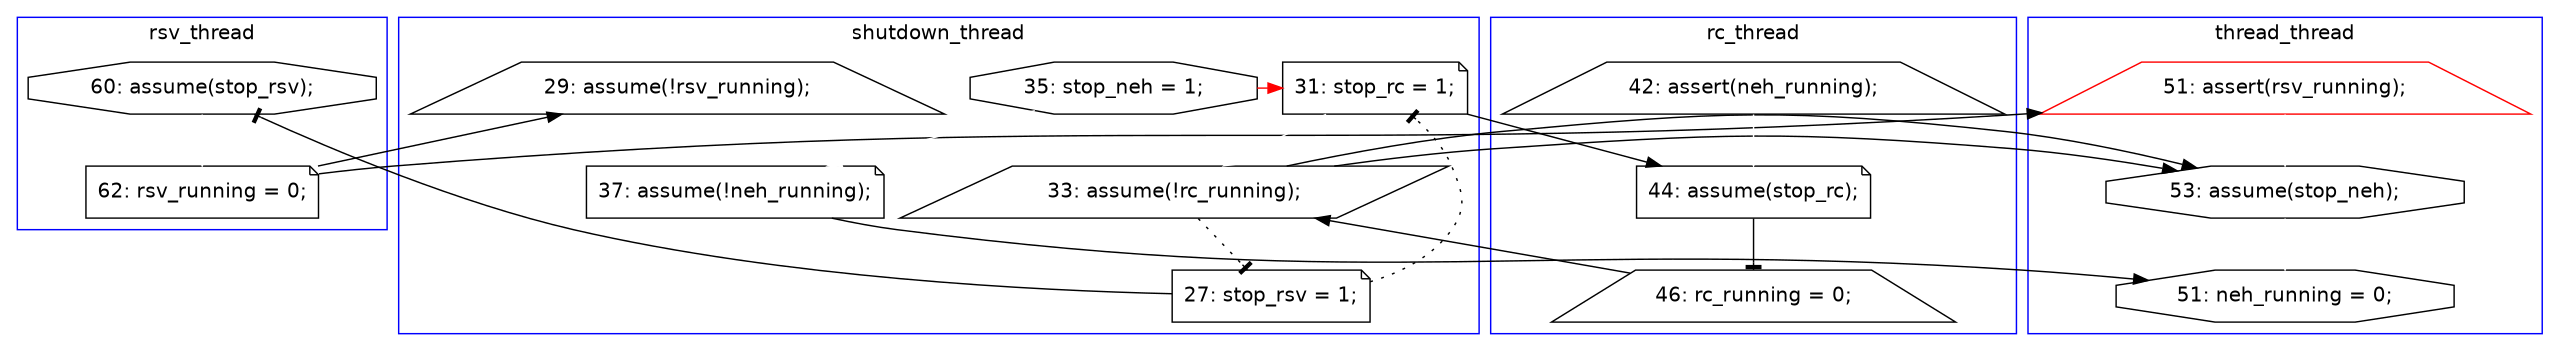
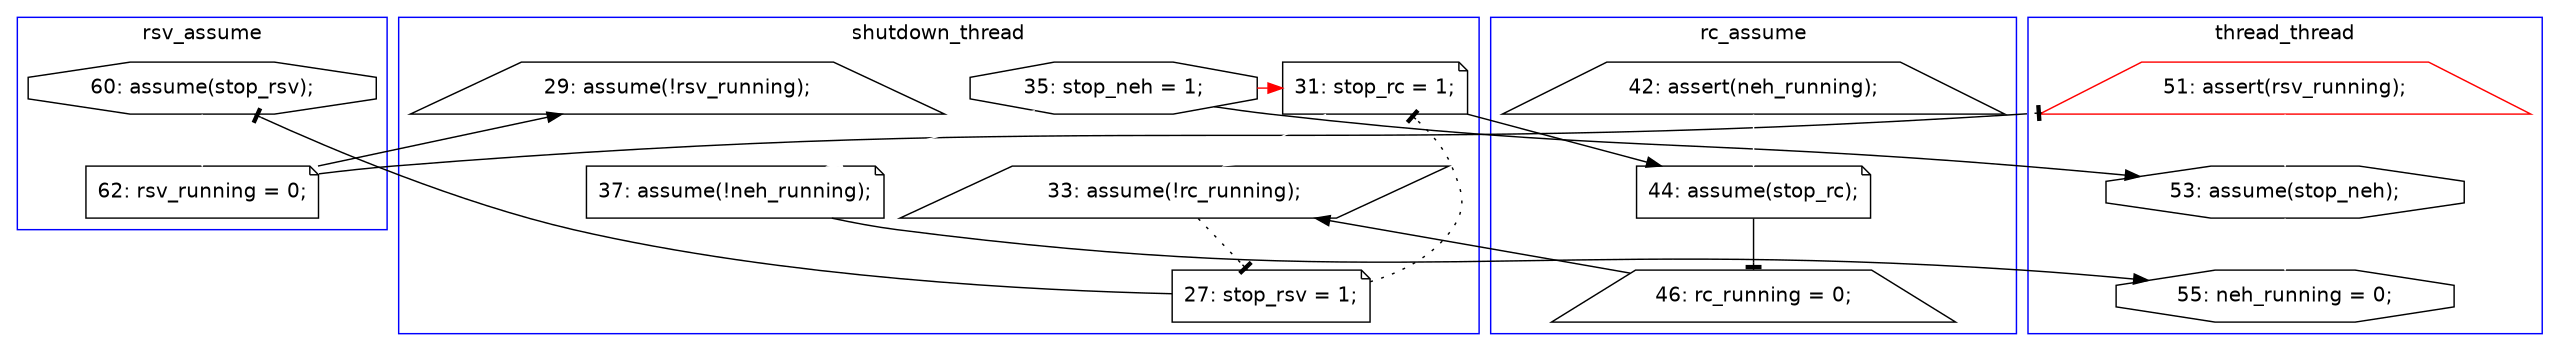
cluster "rsv_thread": label "rsv_thread" -> "rsv_assume"
cluster "rc_thread": label "rc_thread" -> "rc_assume"
edge "62: rsv_running = 0;" -> "51: assert(rsv_running);": arrowhead normal -> tee
edge "33: assume(!rc_running);" -> "53: assume(stop_neh);": now "35: stop_neh = 1;" -> "53: assume(stop_neh);"
node "51: neh_running = 0;": label "51: neh_running = 0;" -> "55: neh_running = 0;"
